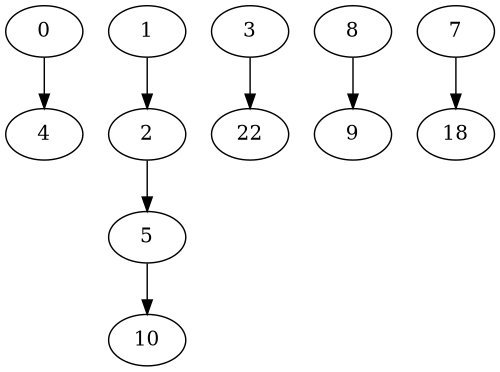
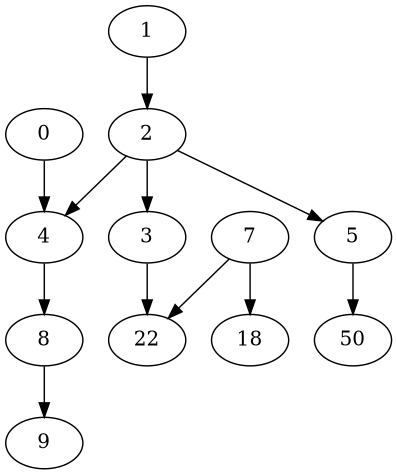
edge "2" -> "3": added
edge "2" -> "4": added
edge "4" -> "8": added
edge "7" -> "22": added
node "10": label "10" -> "50"
